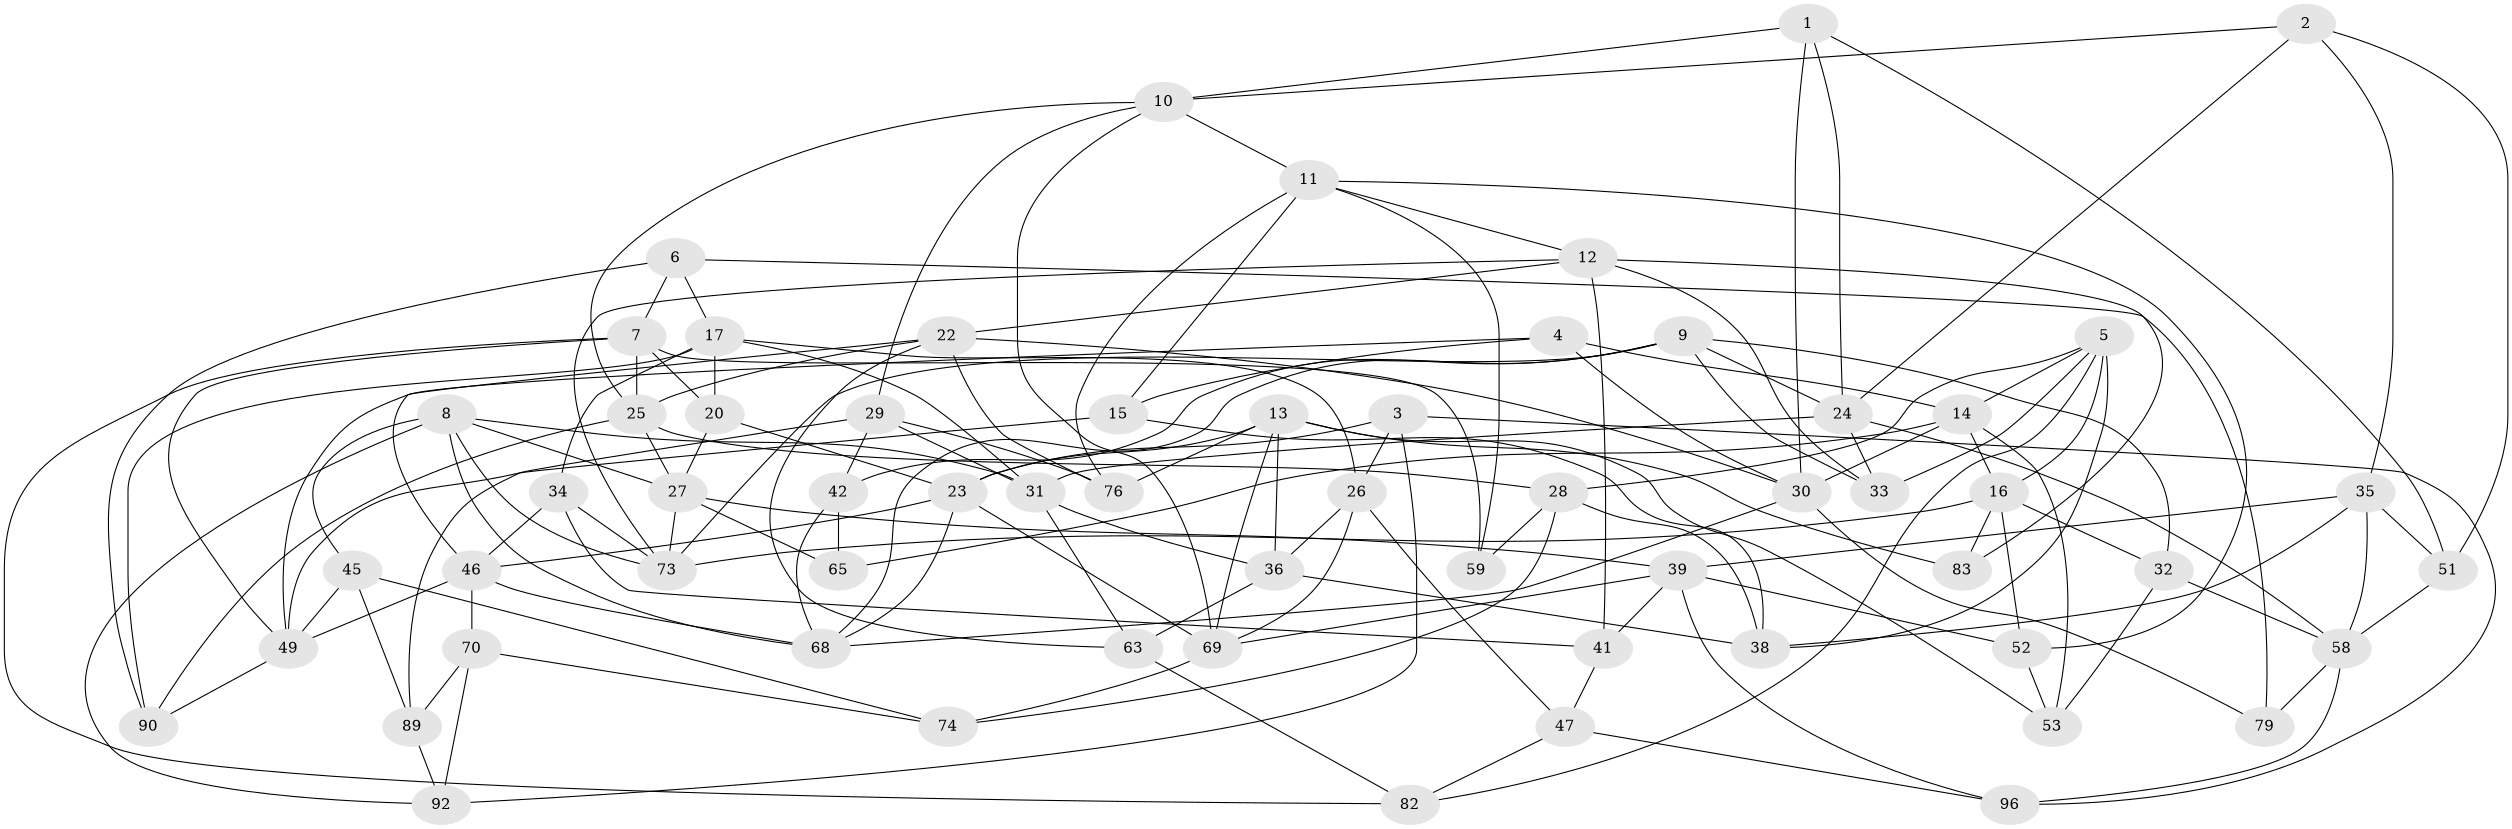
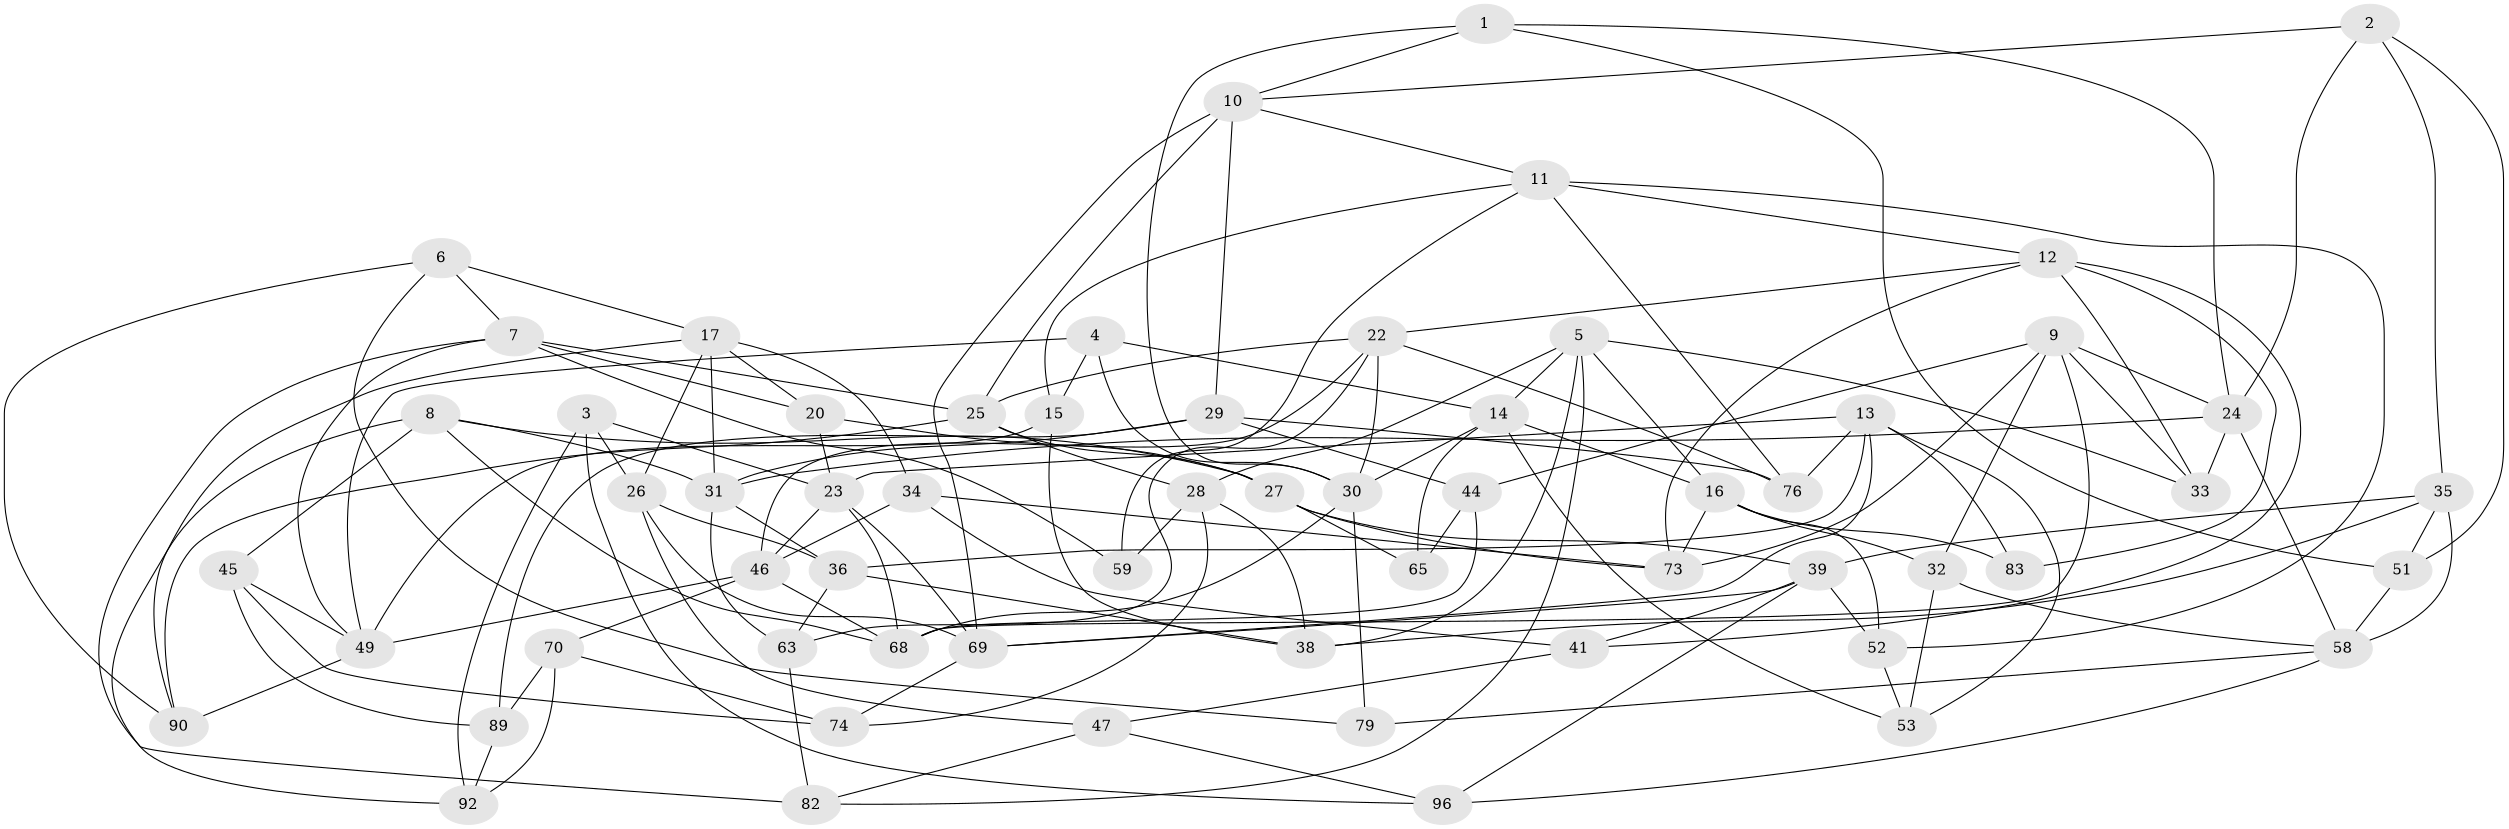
node "42": label "42" -> "44"
edge "8" -- "73": removed
